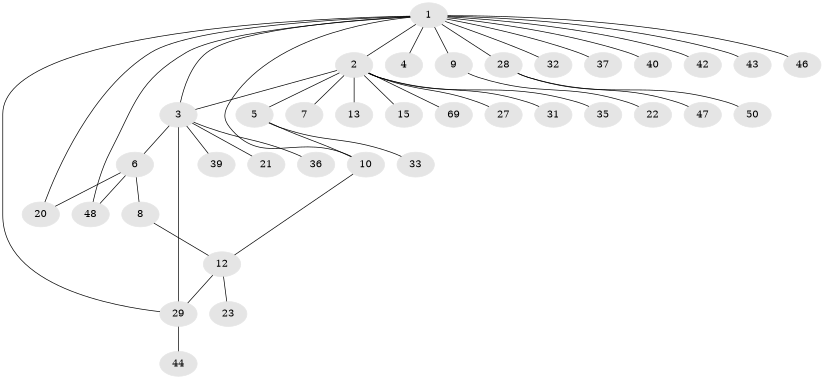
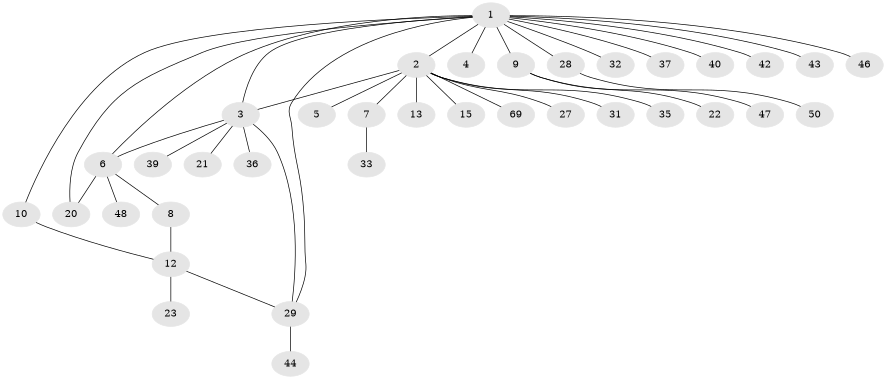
edge "1" -- "48": now "1" -- "6"
edge "28" -- "47": now "9" -- "47"
edge "5" -- "33": now "7" -- "33"
edge "5" -- "10": removed
